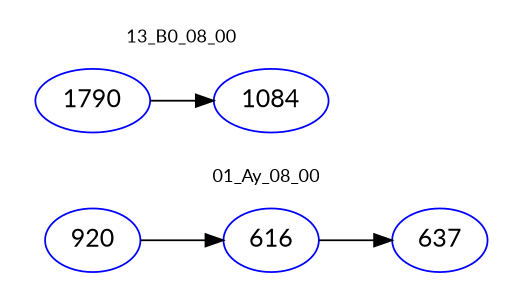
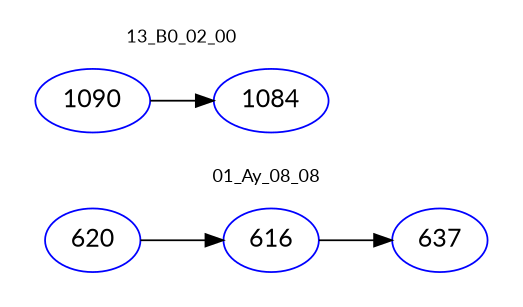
cluster "13_B0_08_00": label "13_B0_08_00" -> "13_B0_02_00"
node "1790": label "1790" -> "1090"
cluster "01_Ay_08_00": label "01_Ay_08_00" -> "01_Ay_08_08"
node "920": label "920" -> "620"
